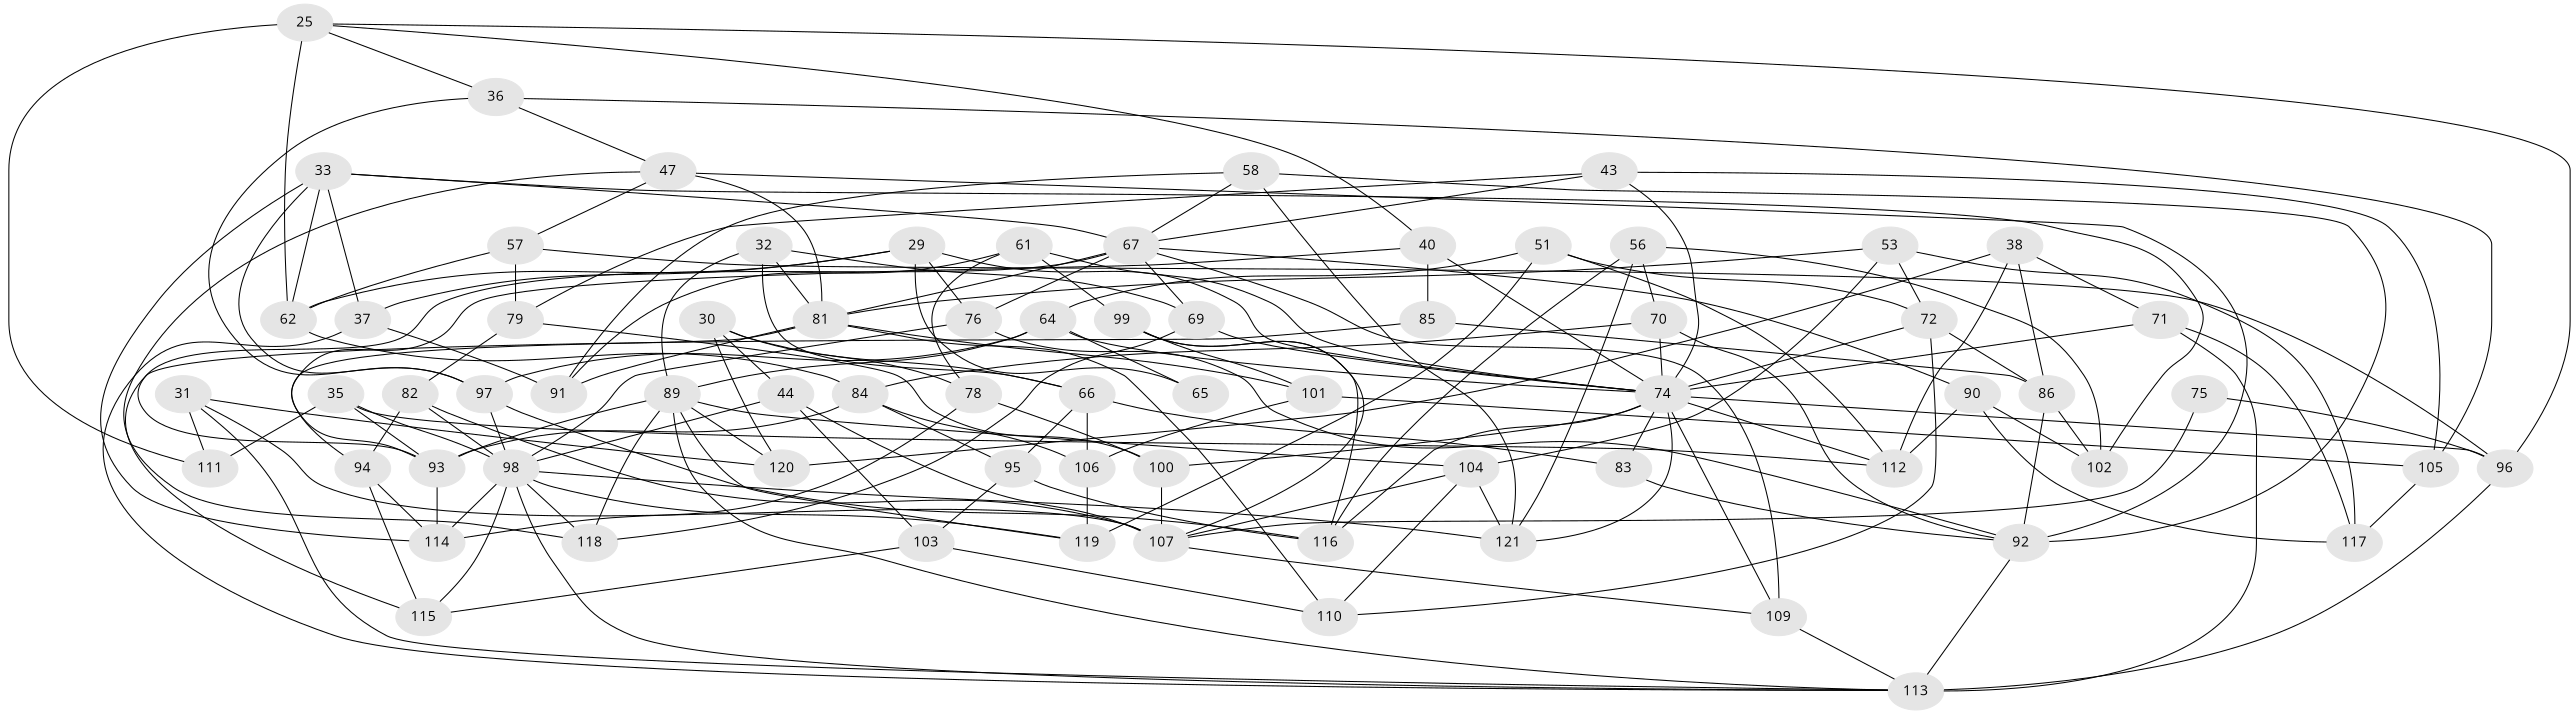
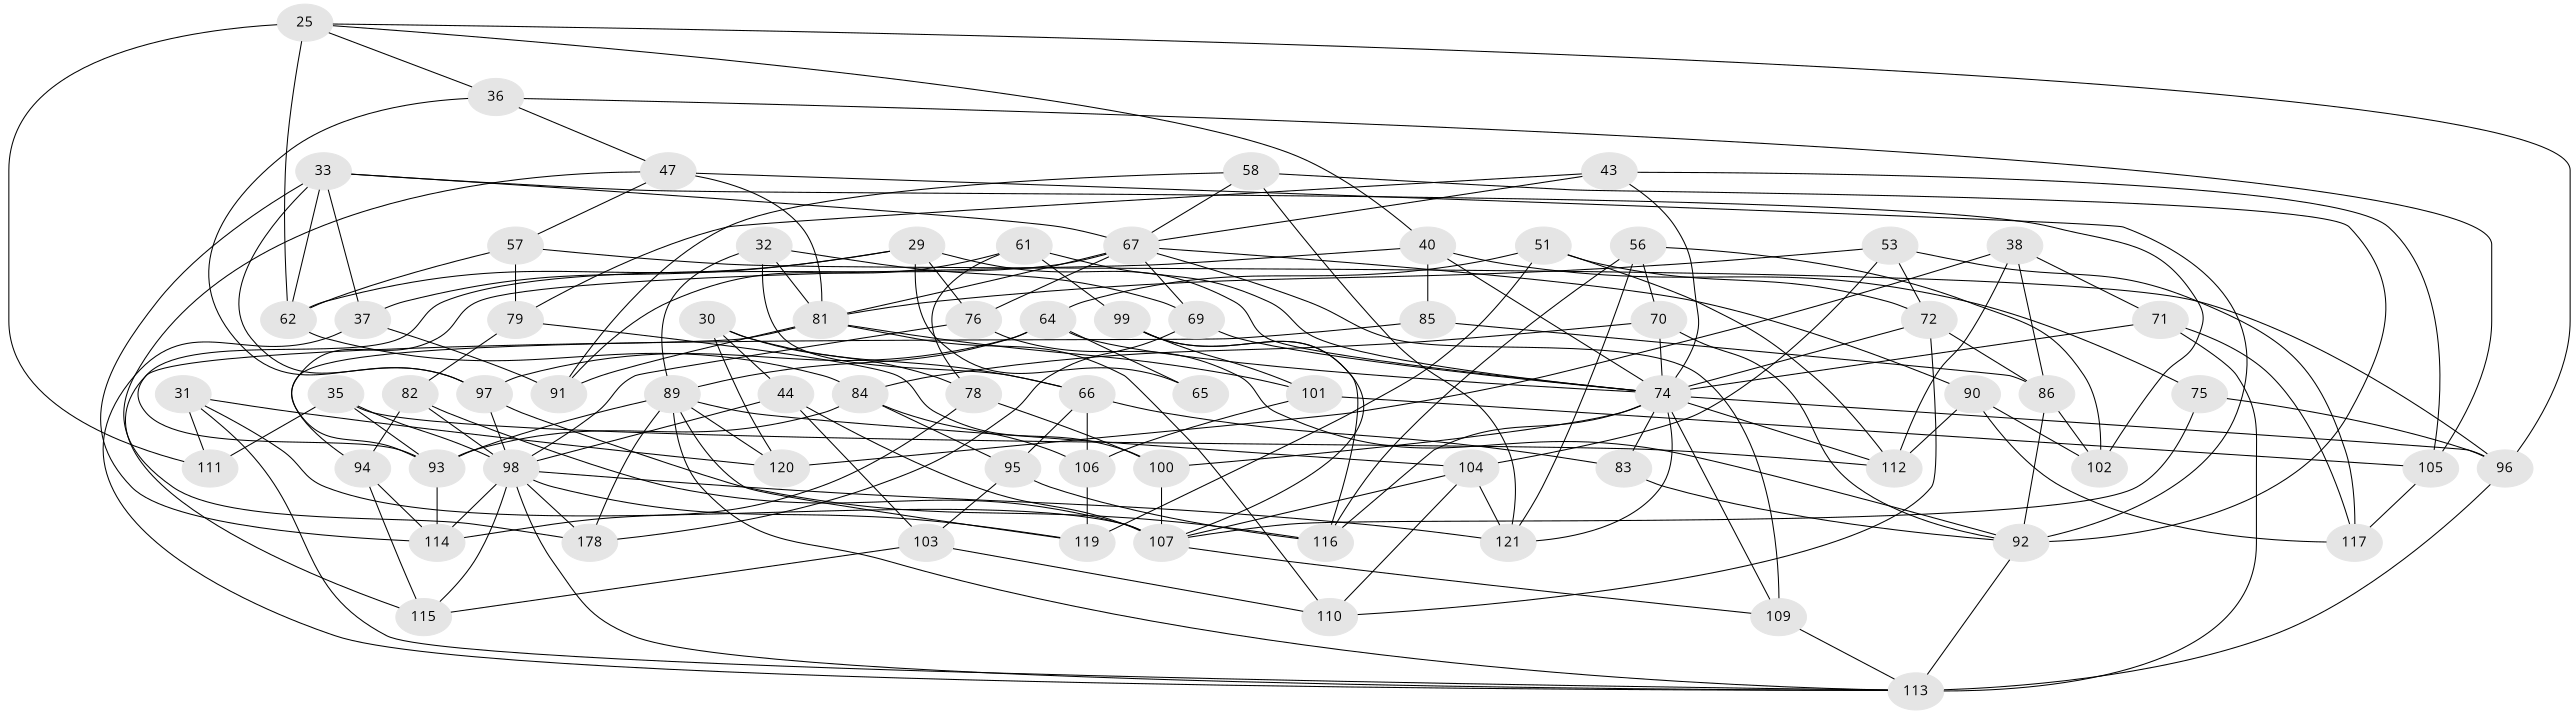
edge "40" -- "75": added
node "118": label "118" -> "178"
